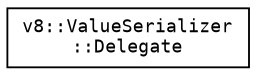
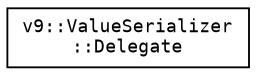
node "v8::ValueSerializer ::Delegate": label "v8::ValueSerializer ::Delegate" -> "v9::ValueSerializer ::Delegate"
